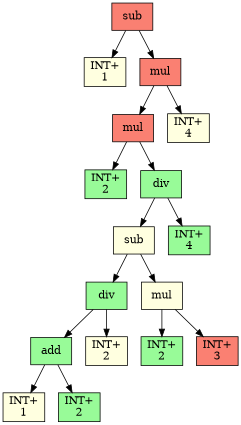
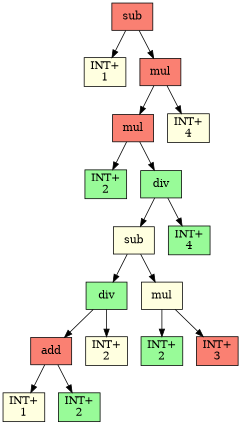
node "add": fillcolor palegreen -> salmon
